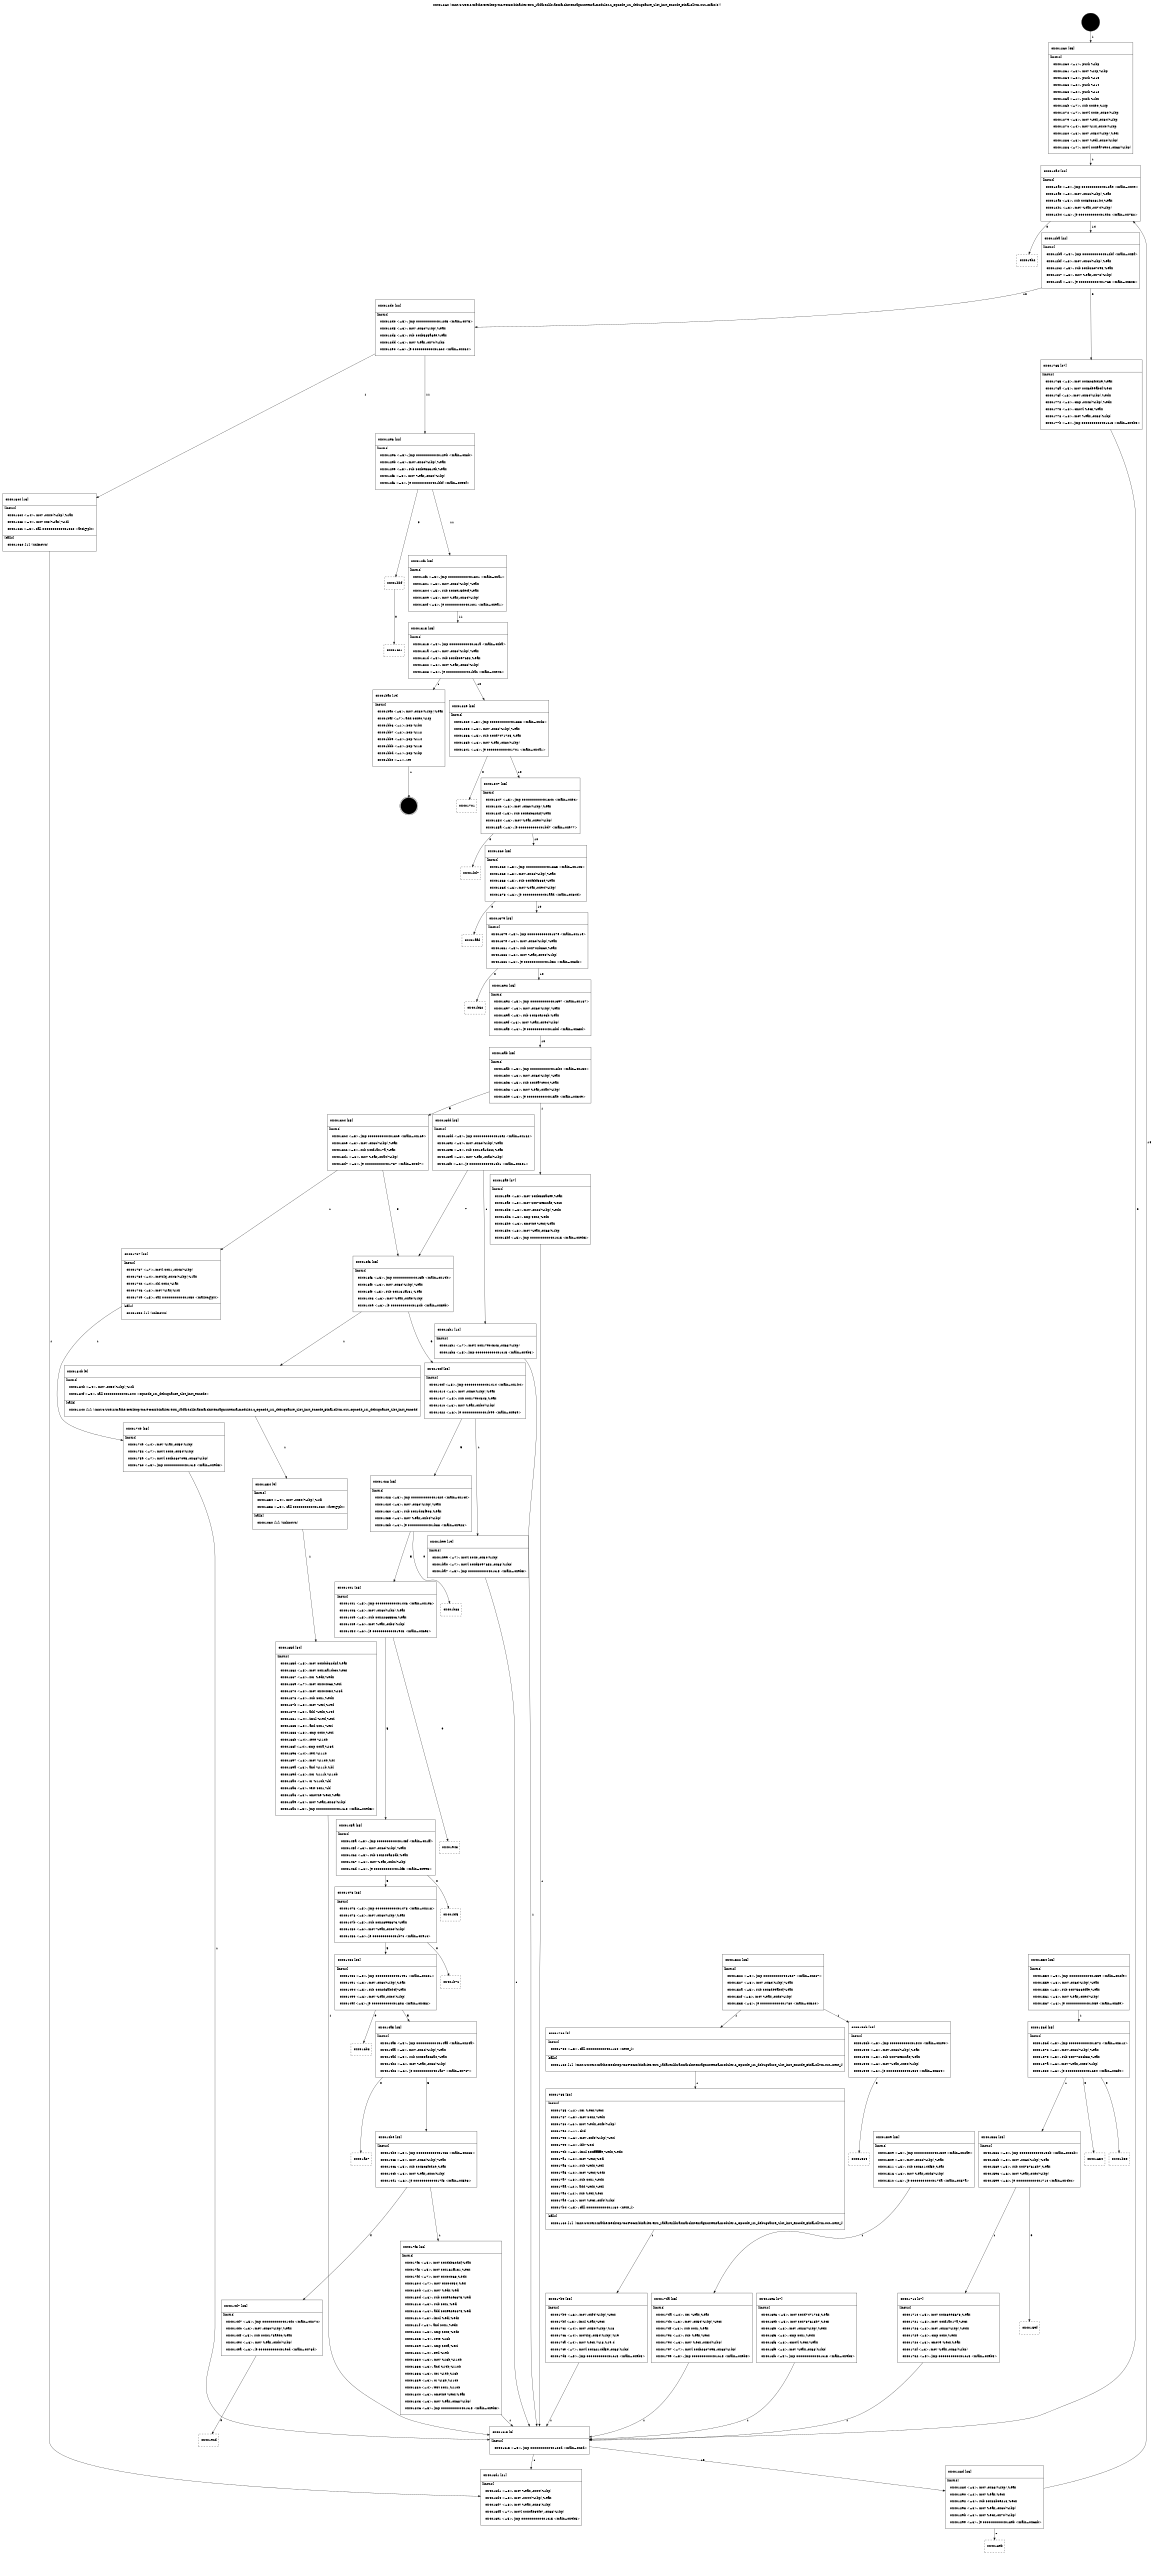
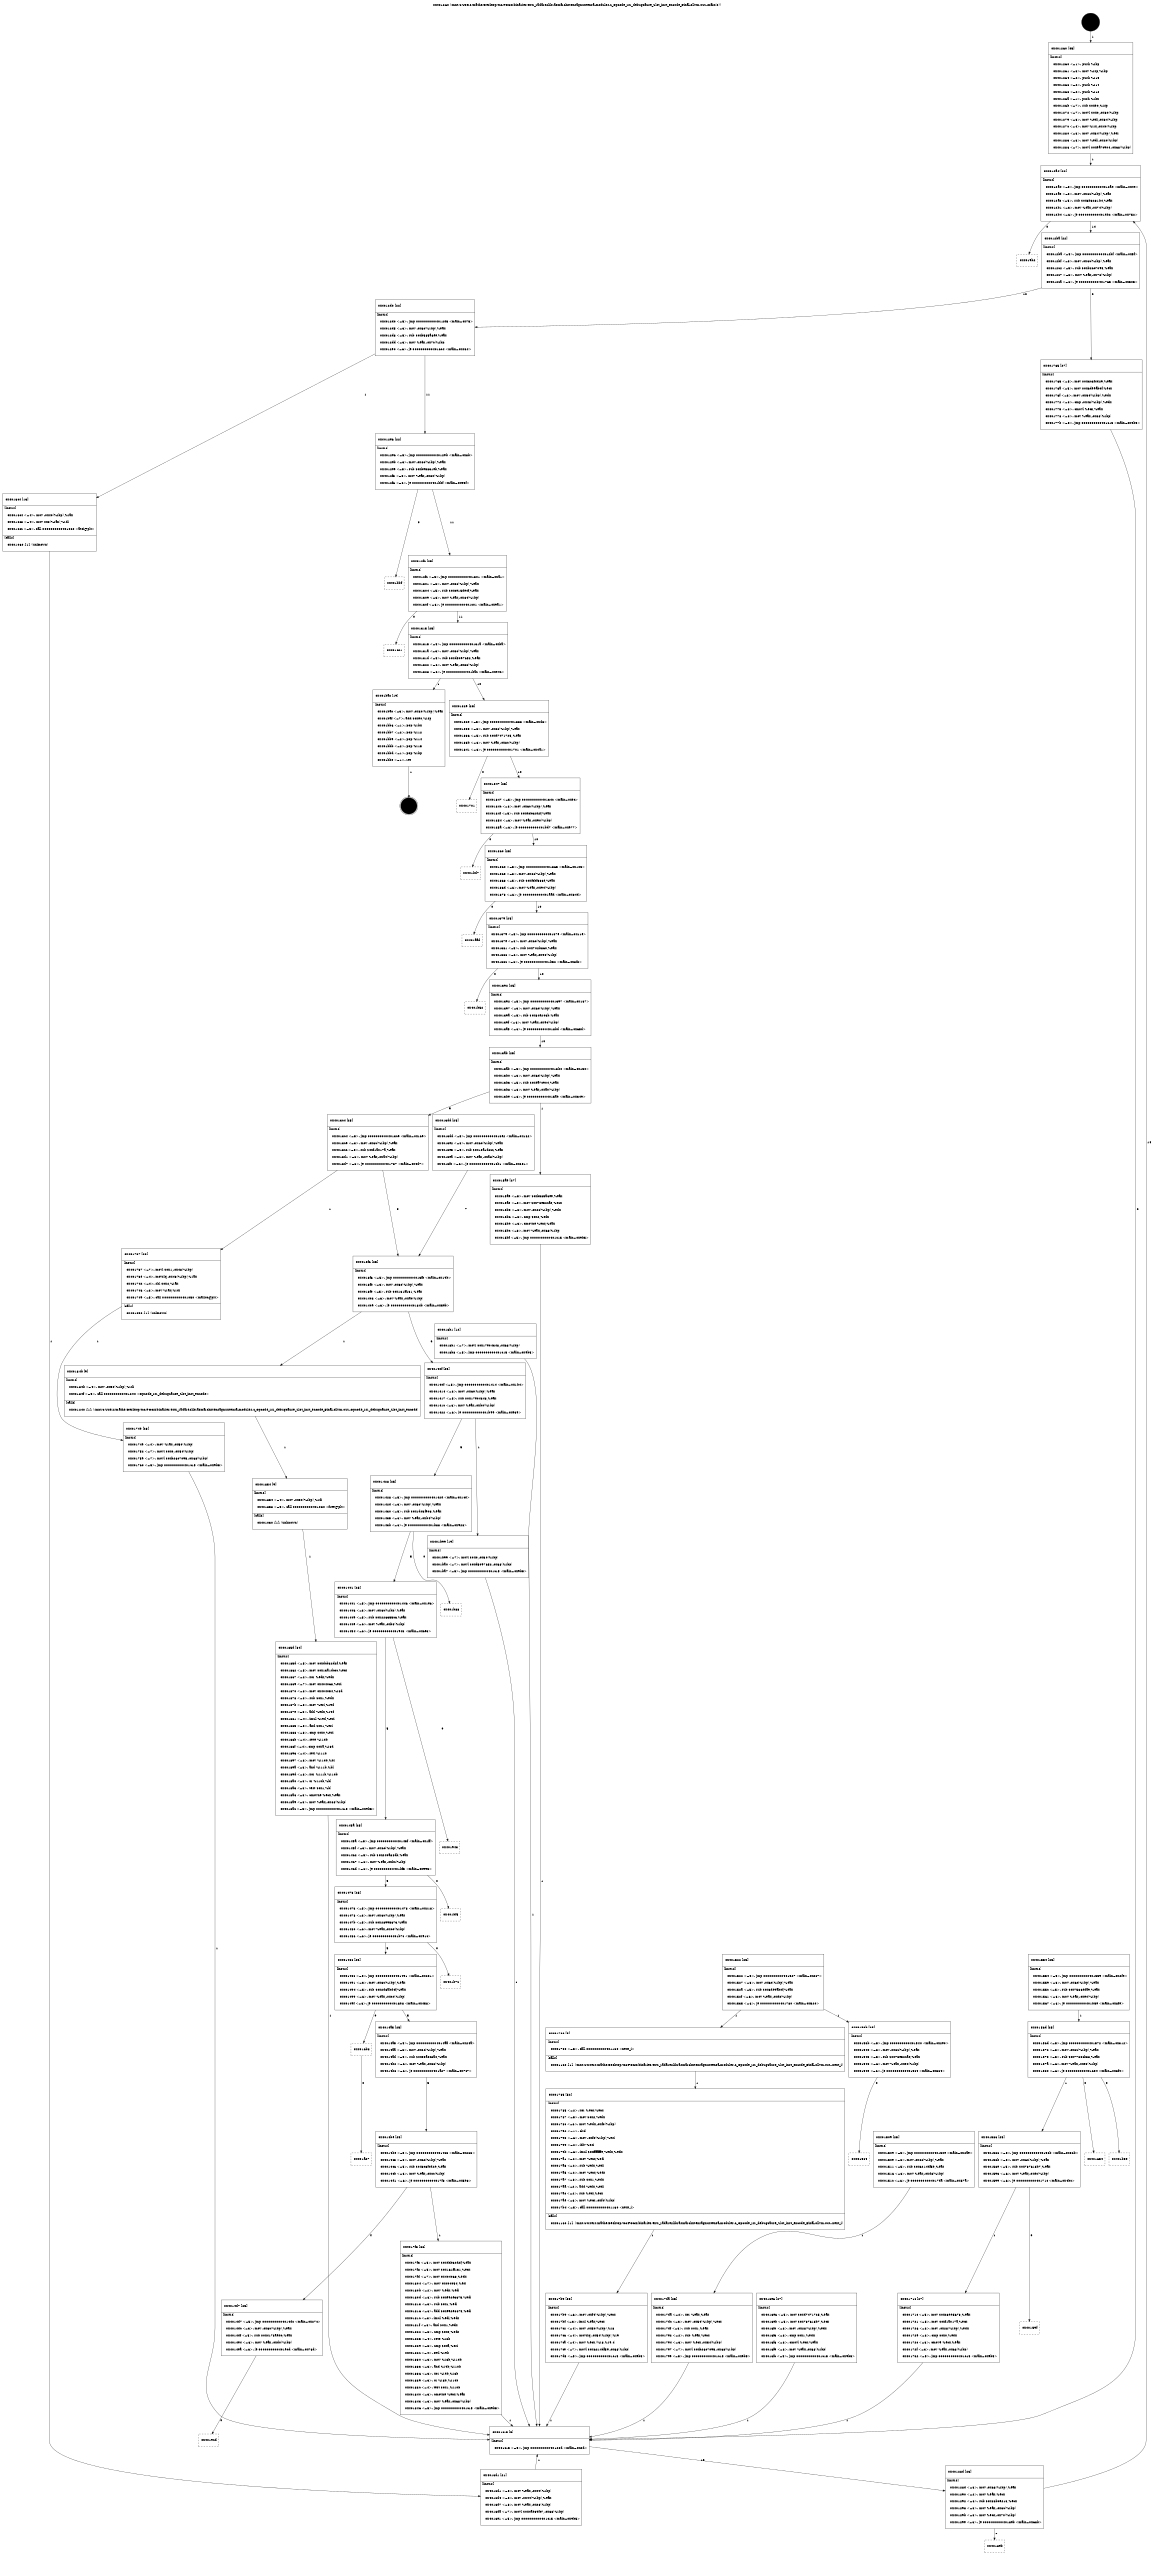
edge "0x401bbf" -> "0x401c01": now "0x4012fc [25]" -> "0x401c01"
edge "0x4013dd [25]" -> "0x4018b1 [12]": removed, label "1"
edge "0x4014a5 [25]" -> "0x401a27": now "0x4016b8" -> "0x401a27"
edge "0x401c15 [5]" -> "0x4016d1 [21]": reversed
